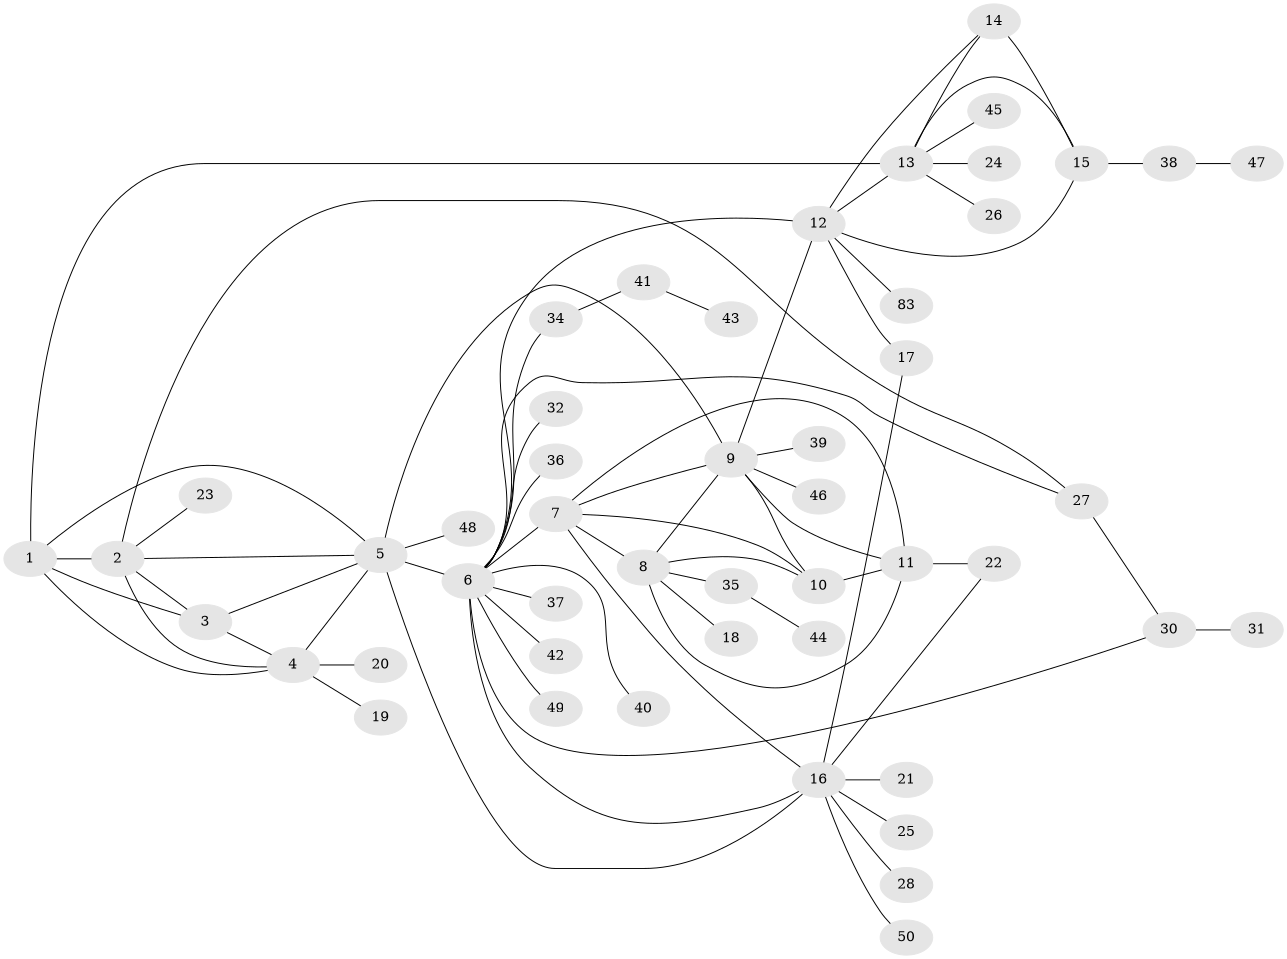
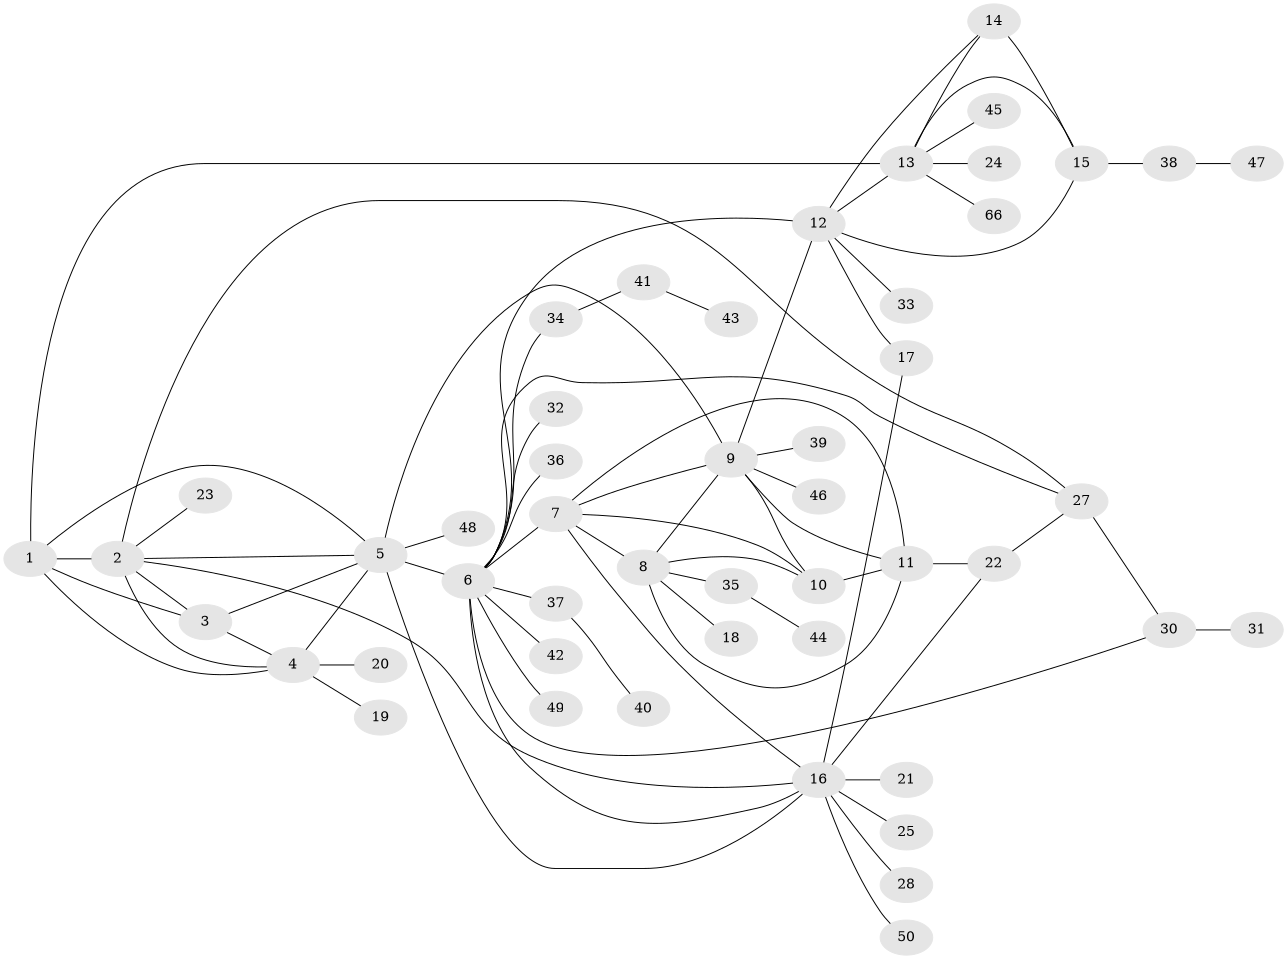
node "26": label "26" -> "66"
node "83": label "83" -> "33"
edge "27" -- "22": added
edge "6" -- "40": now "37" -- "40"
edge "2" -- "16": added
